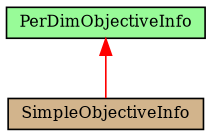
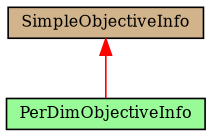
edge "SimpleObjectiveInfo" -> "PerDimObjectiveInfo": reversed
